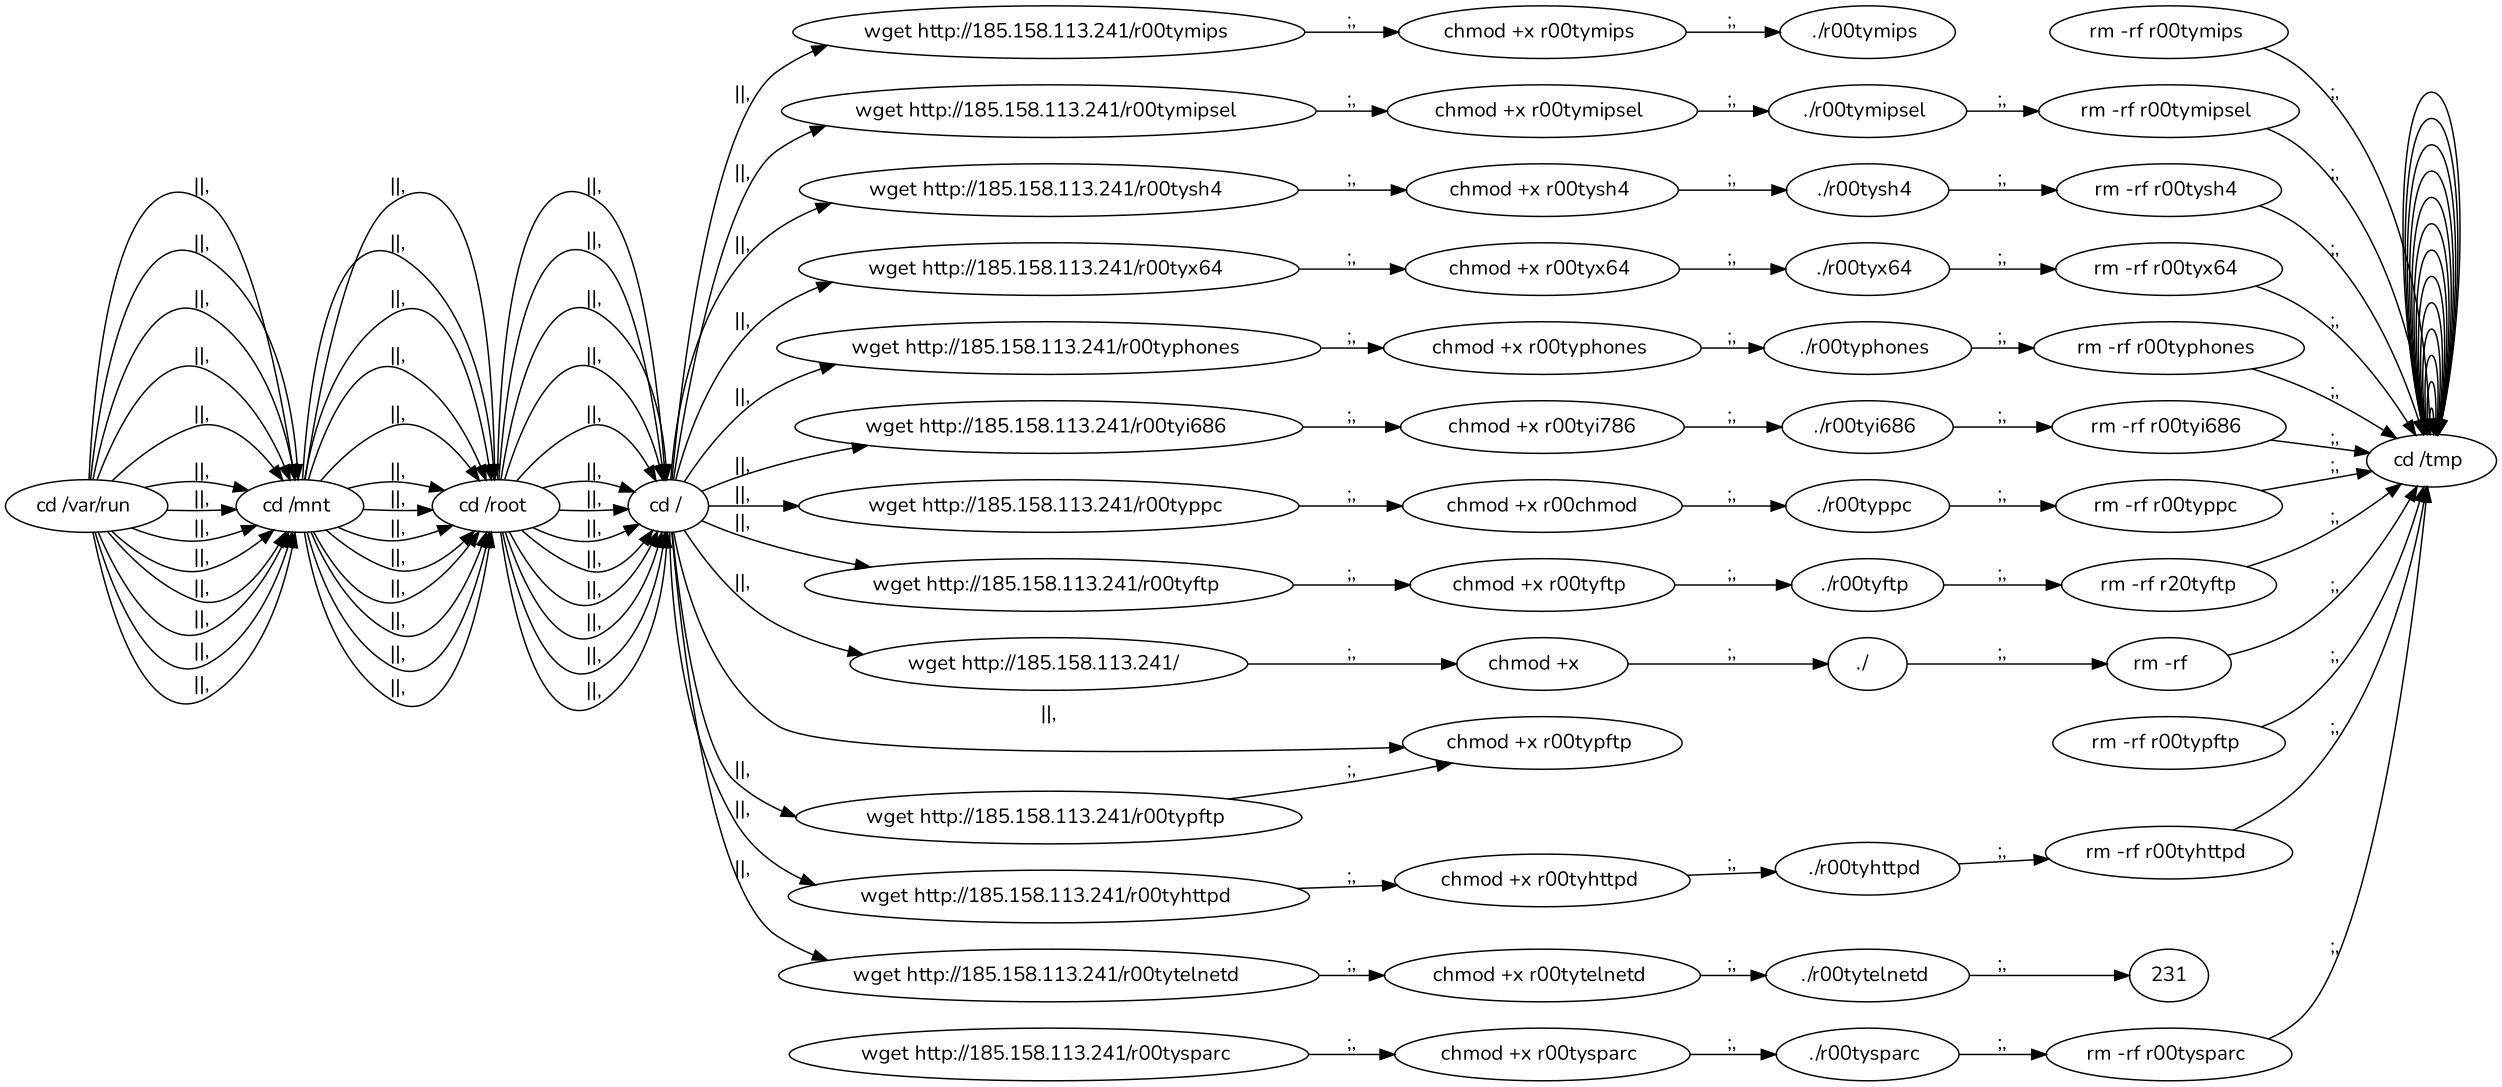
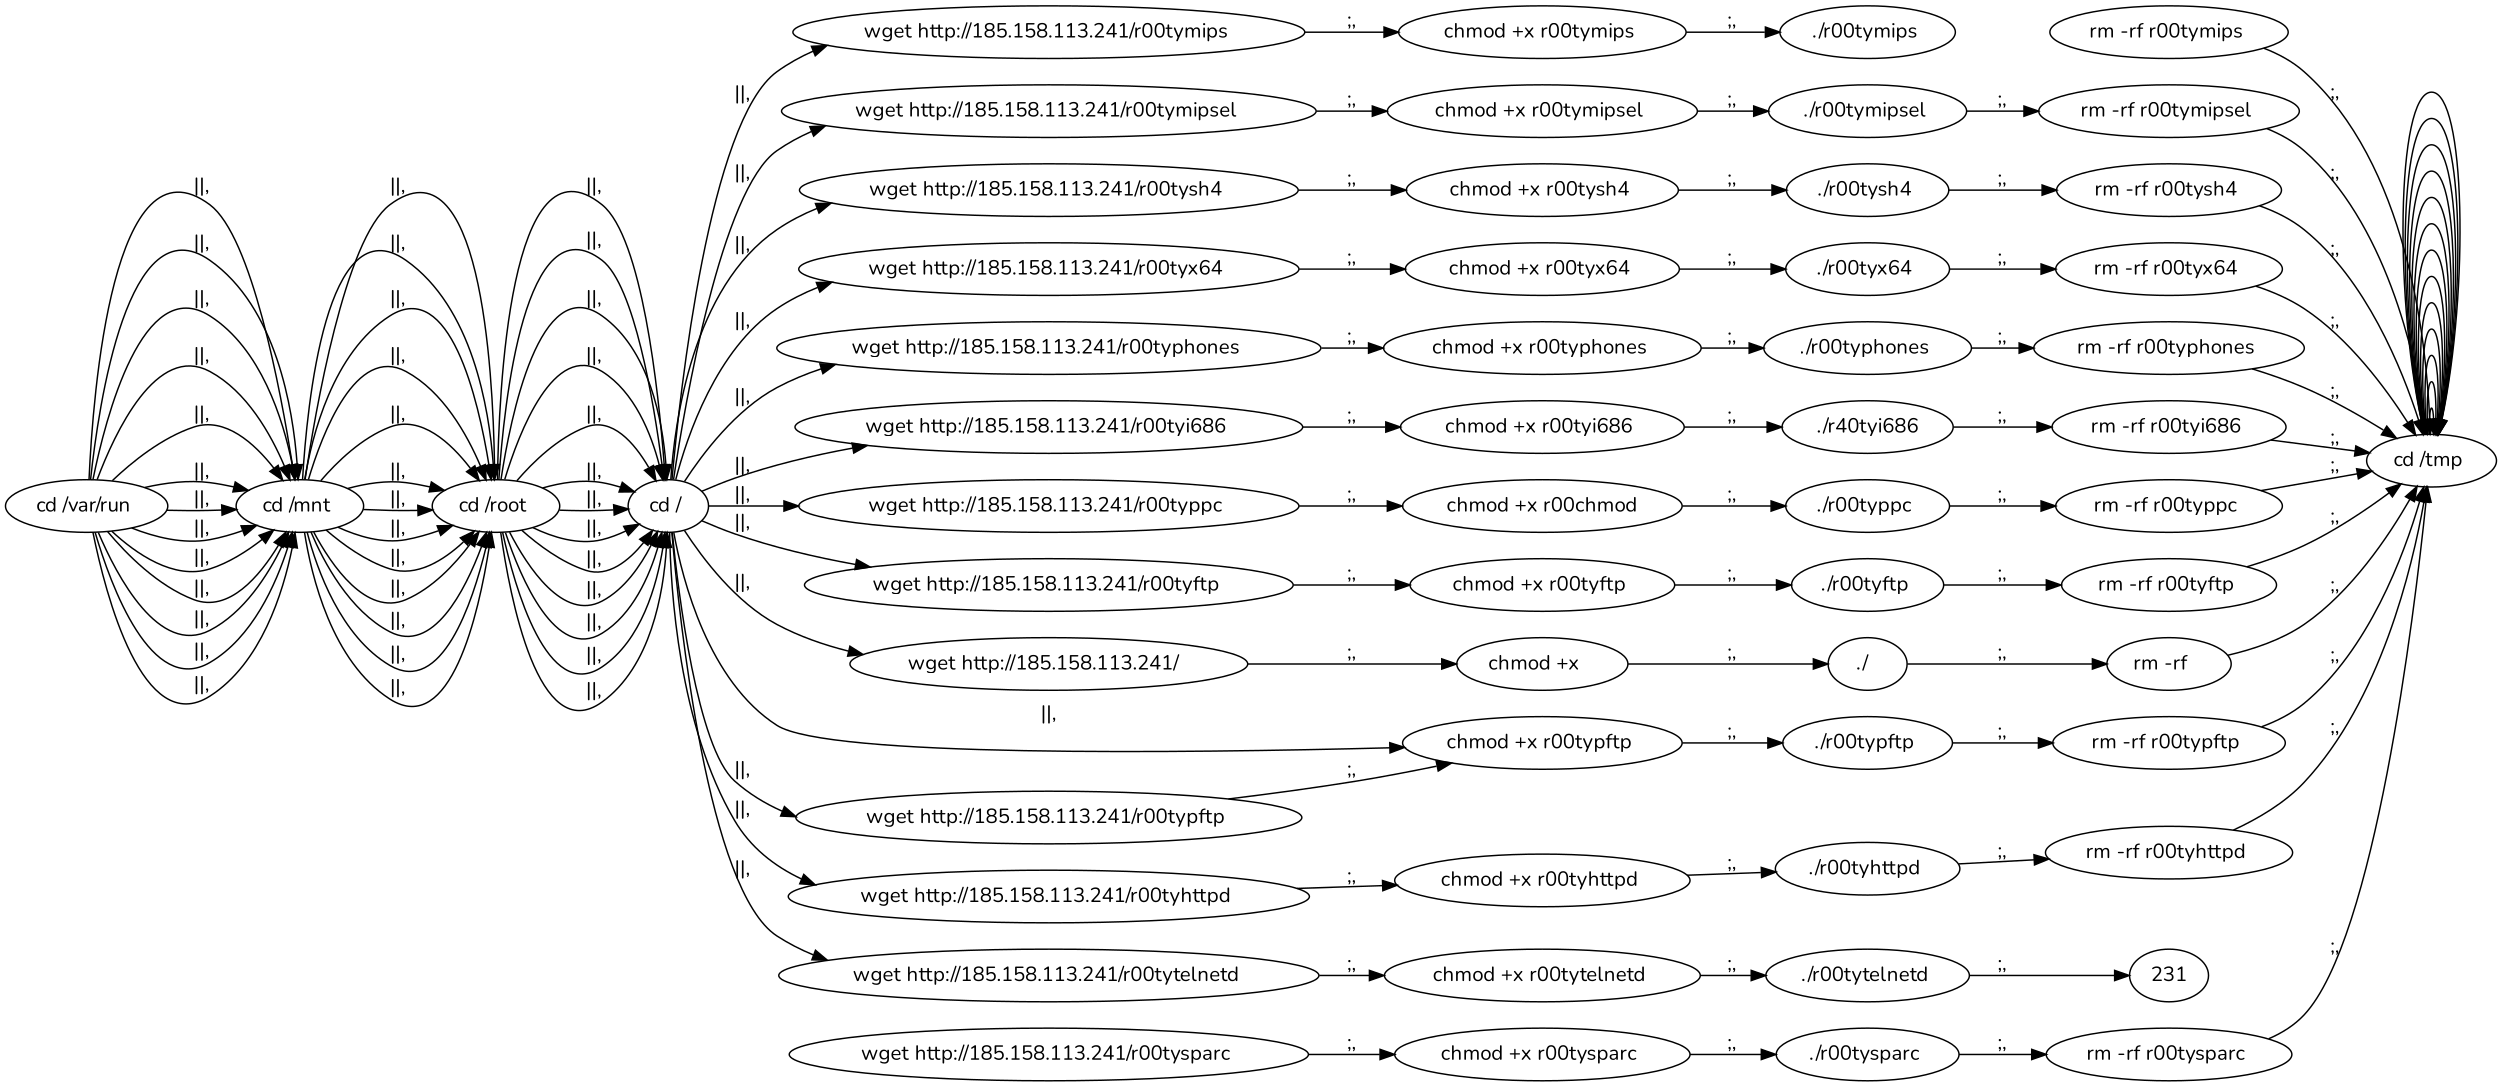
node "chmod +x r00tyi786": label "chmod +x r00tyi786" -> "chmod +x r00tyi686"
node "./r00tyi686": label "./r00tyi686" -> "./r40tyi686"
node "rm -rf r20tyftp": label "rm -rf r20tyftp" -> "rm -rf r00tyftp"
node "./r00typftp": added
